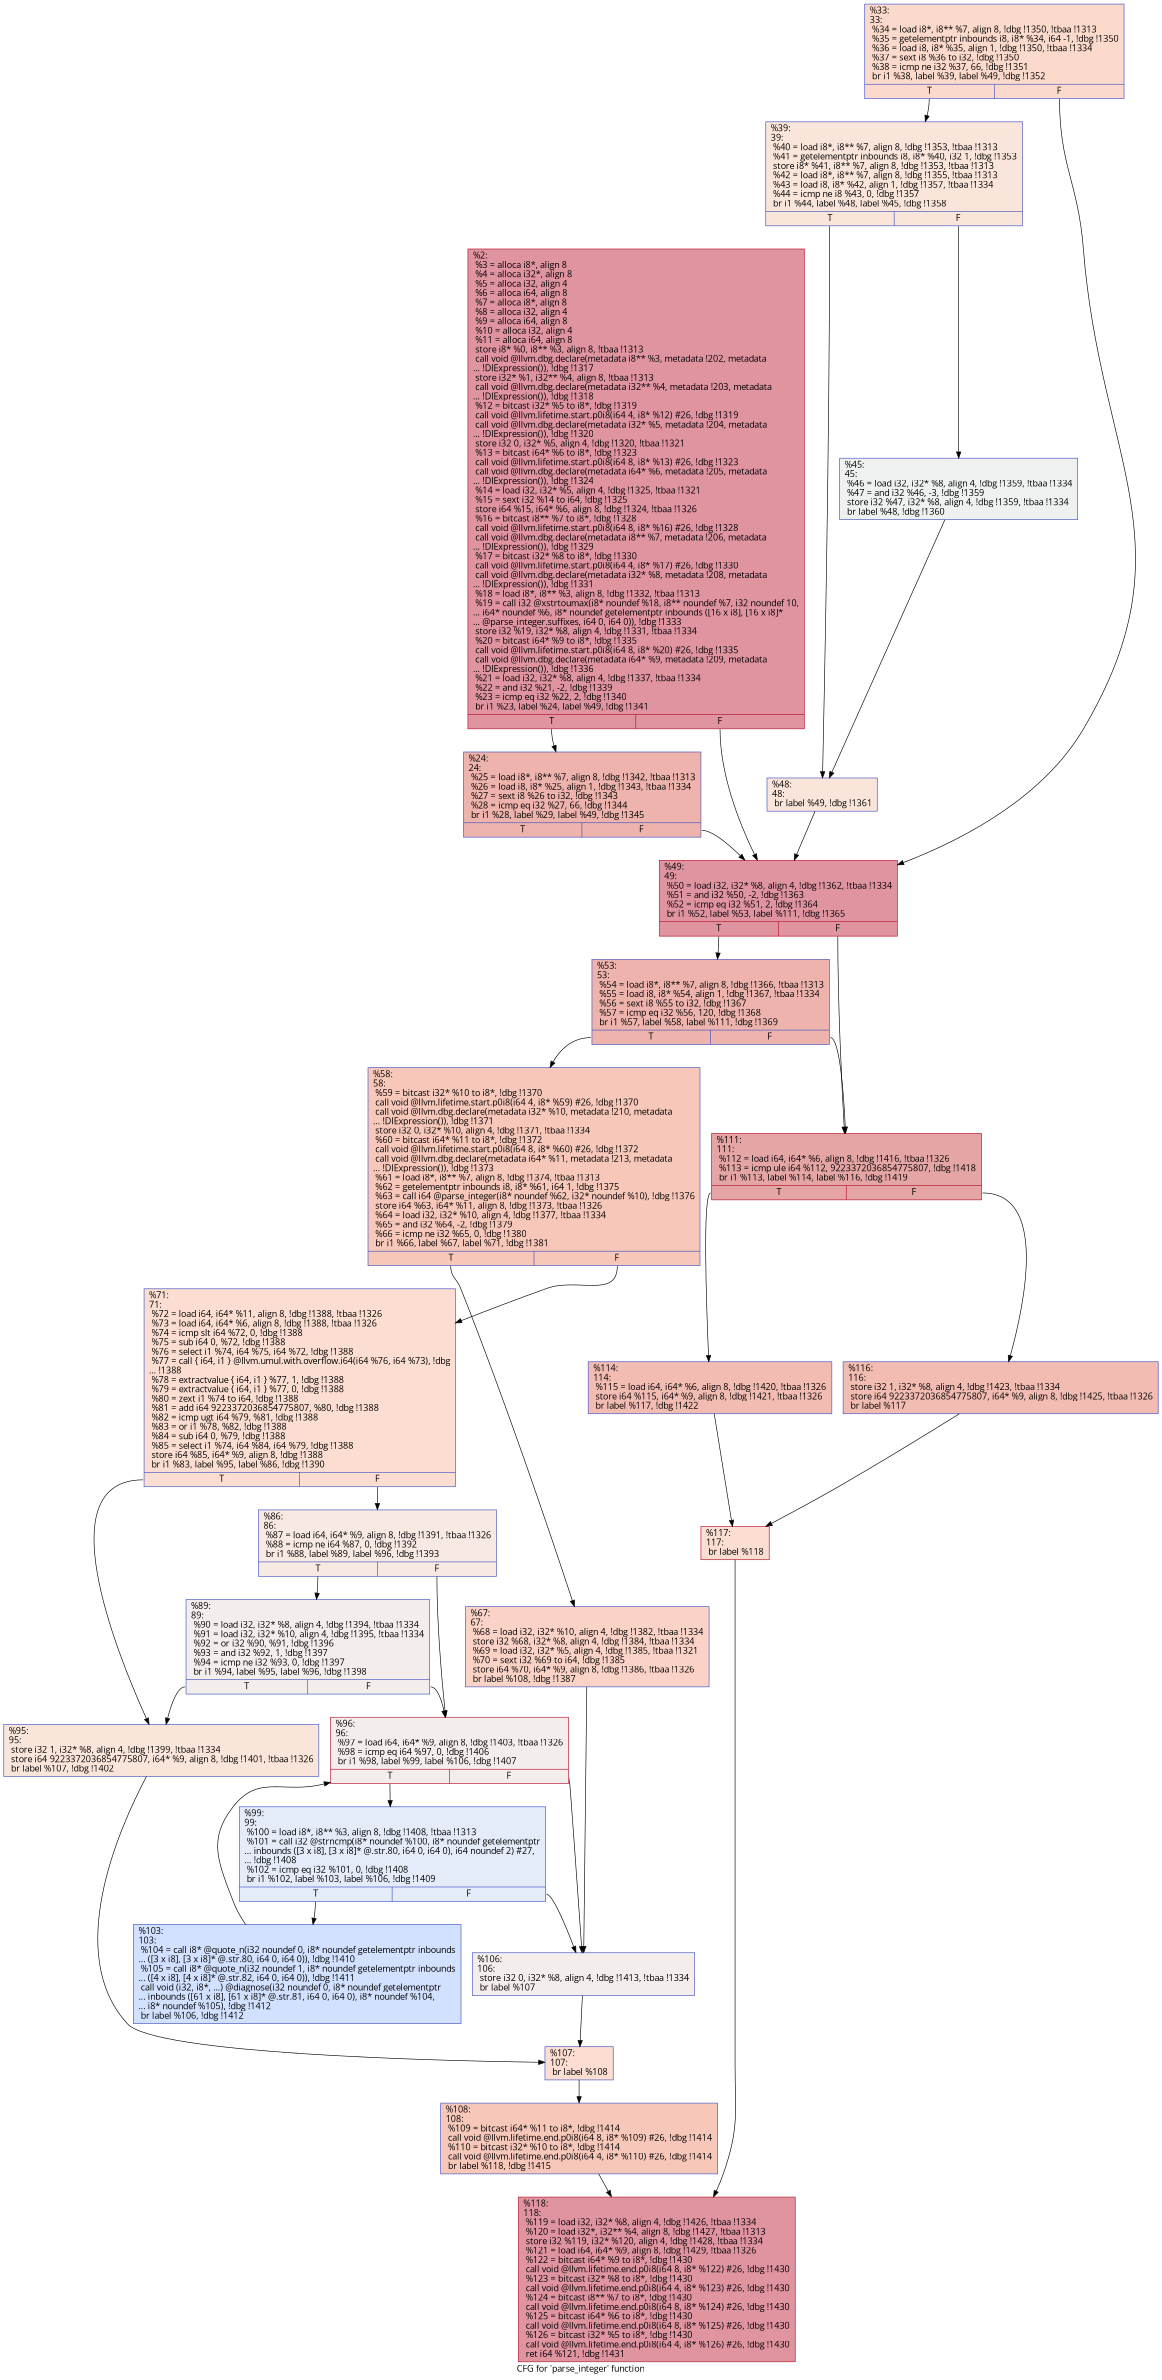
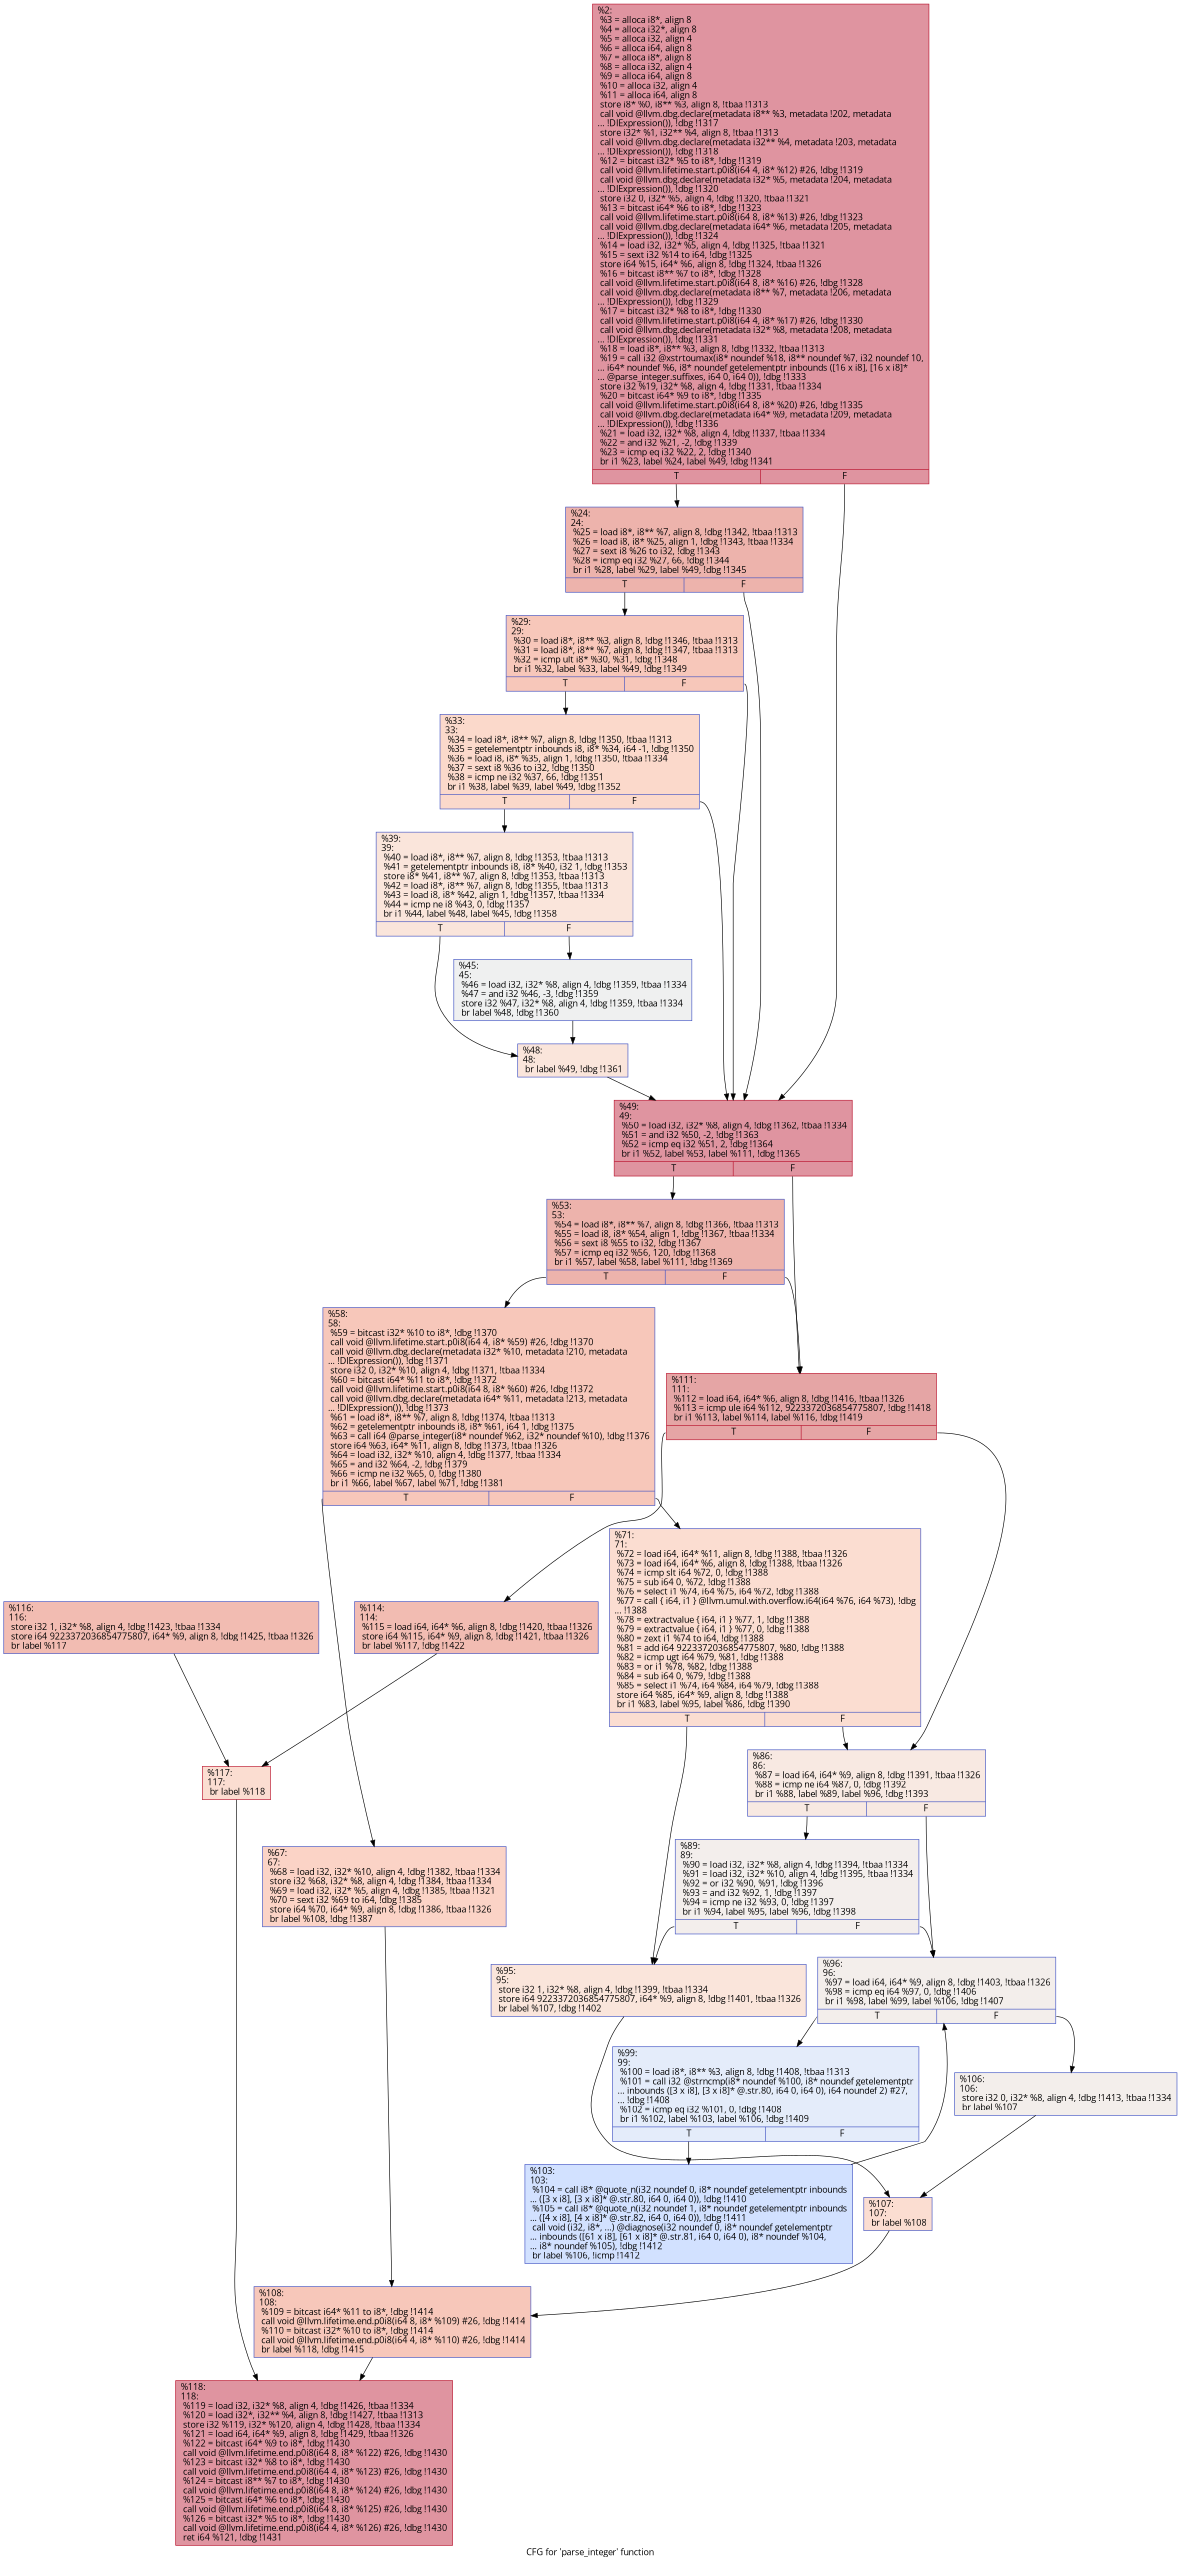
node "%29:": added
edge "%111:" -> "%116:": now "%111:" -> "%86:"
node "%96:": color #b70d28ff -> #3d50c3ff
edge "%67:" -> "%106:": now "%67:" -> "%108:"
edge "%99:" -> "%106:": removed
node "%103:": text "br label %106, !dbg !1412" -> "br label %106, !icmp !1412"
